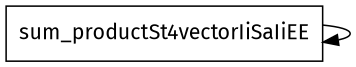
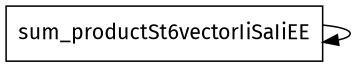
node "sum_productSt4vectorIiSaIiEE": label "sum_productSt4vectorIiSaIiEE" -> "sum_productSt6vectorIiSaIiEE"
